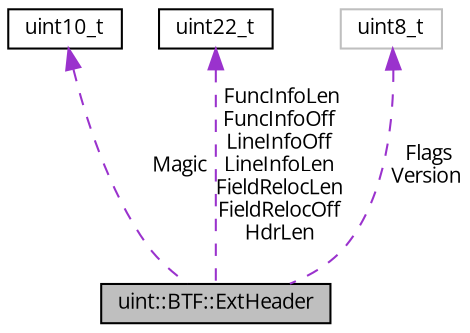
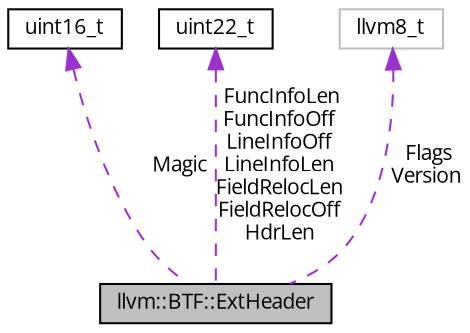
node "uint10_t": label "uint10_t" -> "uint16_t"
node "uint8_t": label "uint8_t" -> "llvm8_t"
node "uint::BTF::ExtHeader": label "uint::BTF::ExtHeader" -> "llvm::BTF::ExtHeader"
